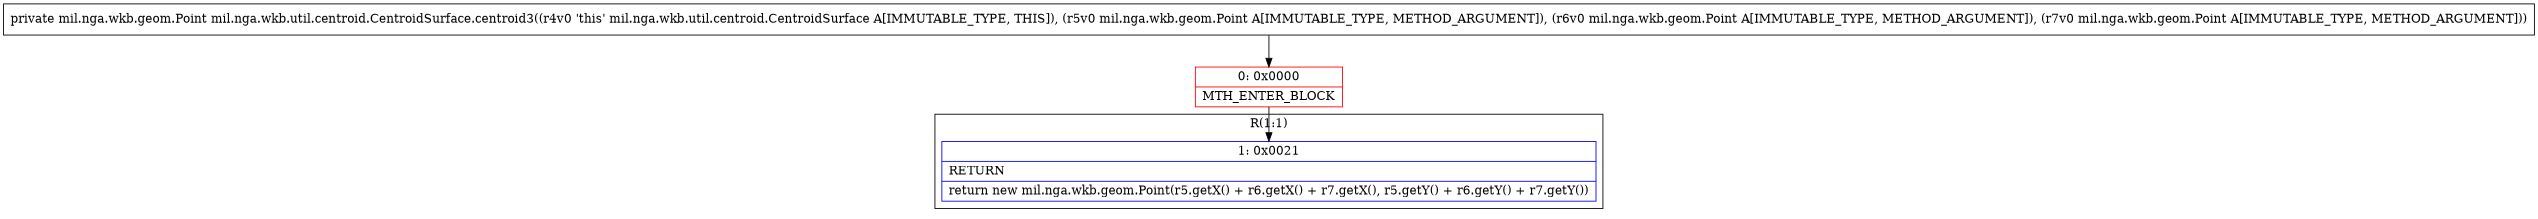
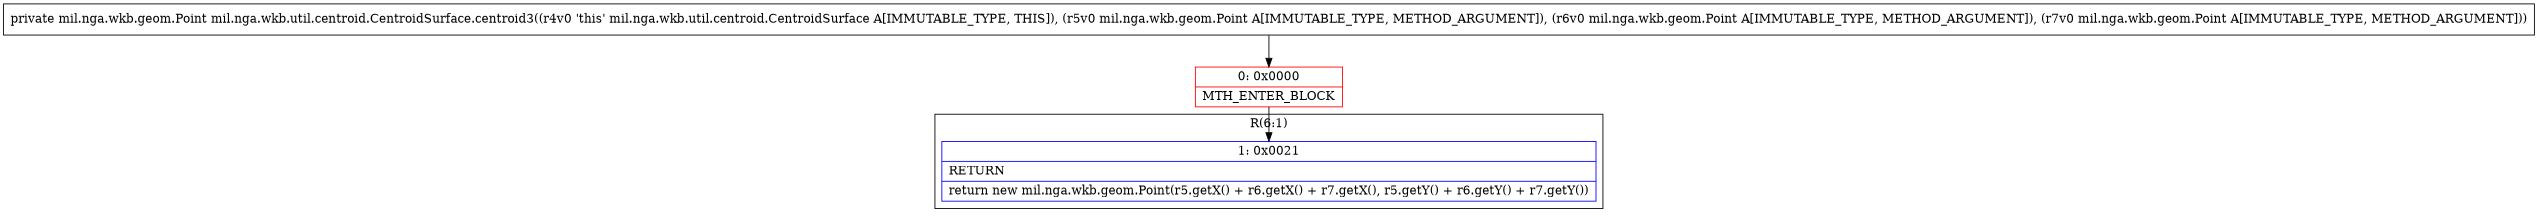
cluster "R(1:1)": label "R(1:1)" -> "R(6:1)"
